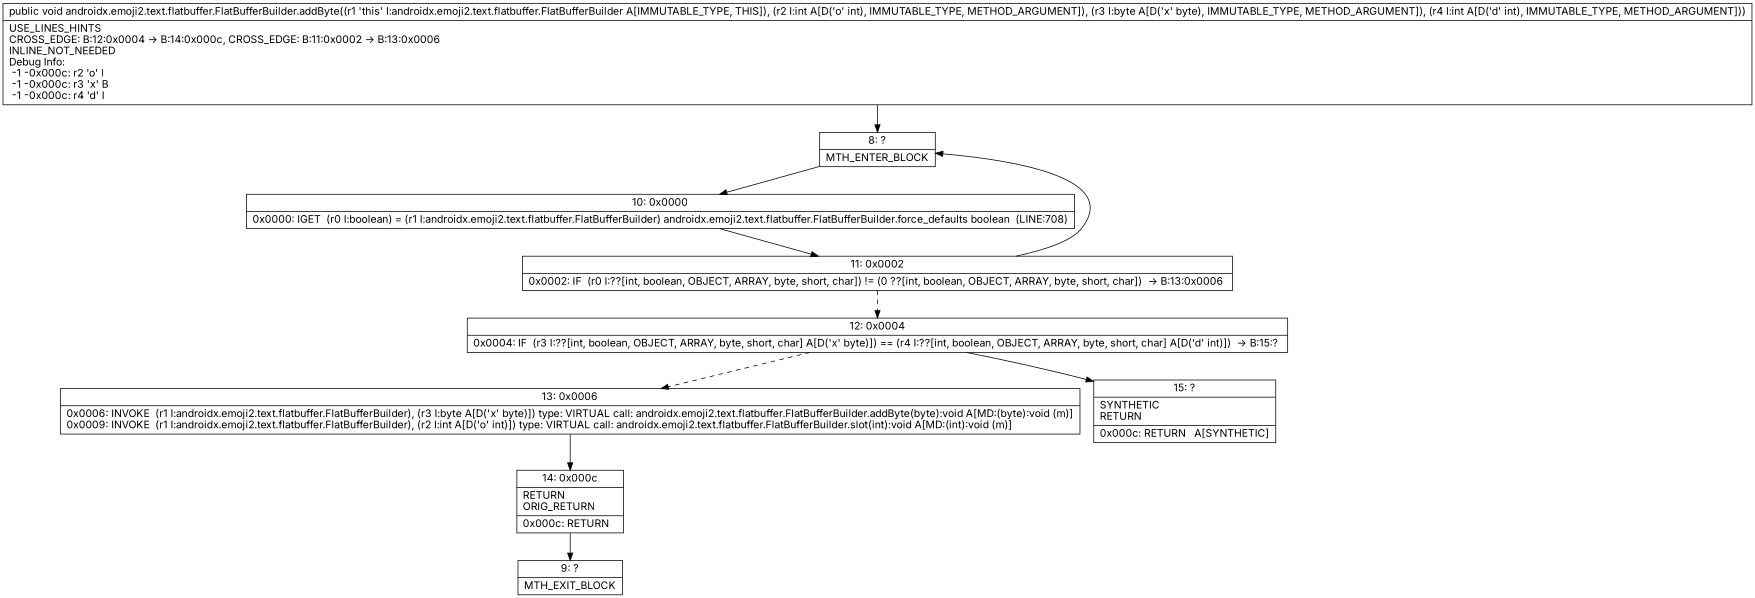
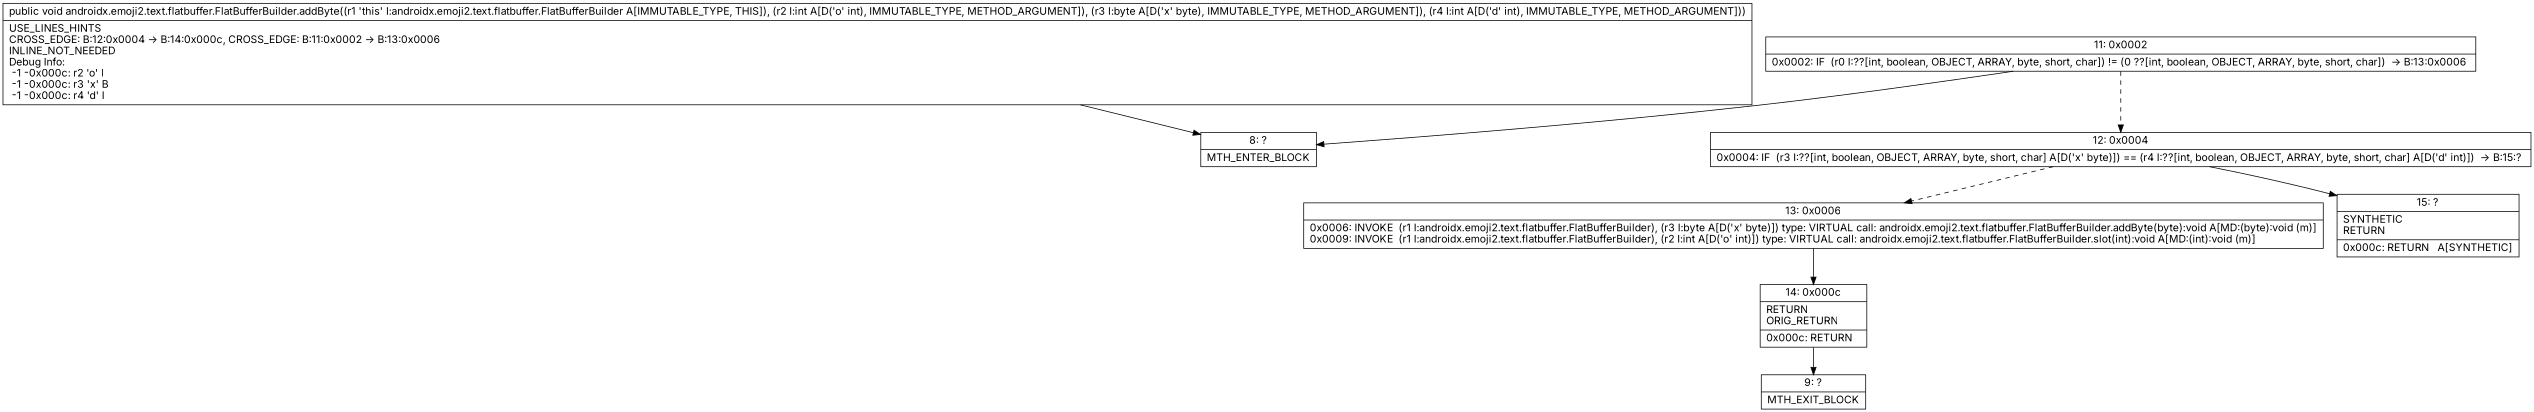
node "10: 0x0000": removed
